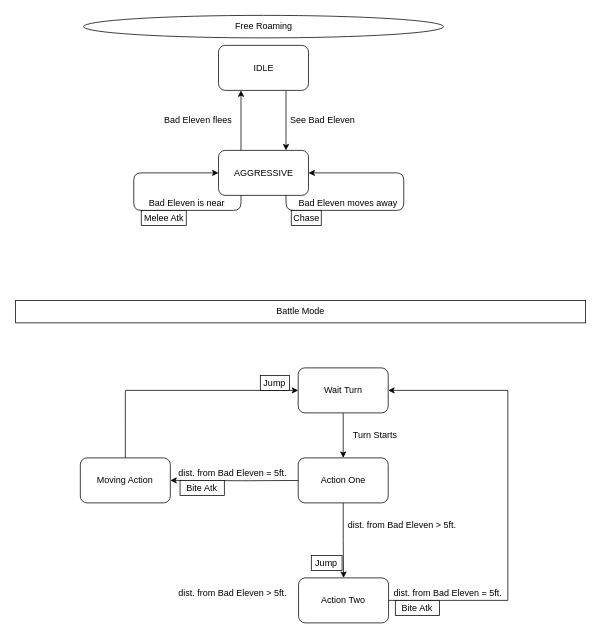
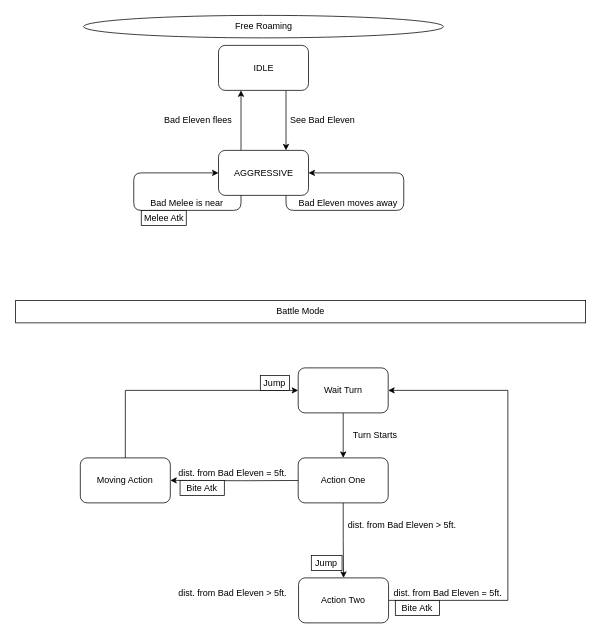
node "Bad Eleven is near": label "Bad Eleven is near" -> "Bad Melee is near"
node "Chase": removed
